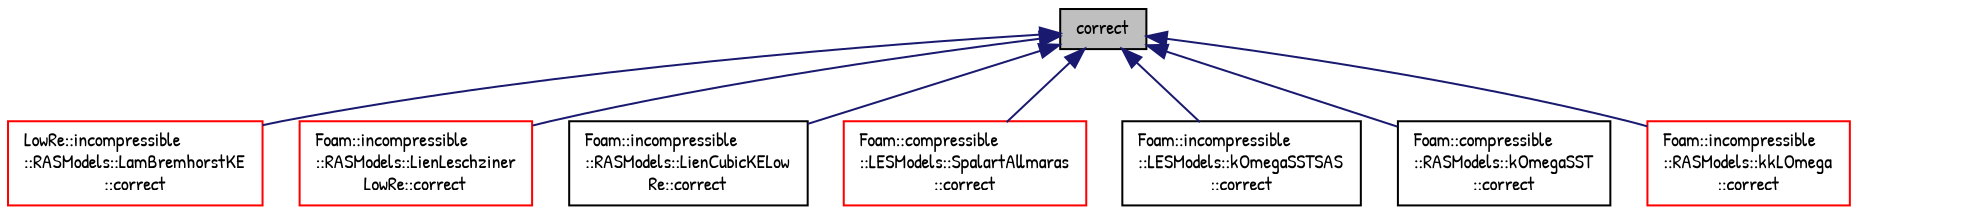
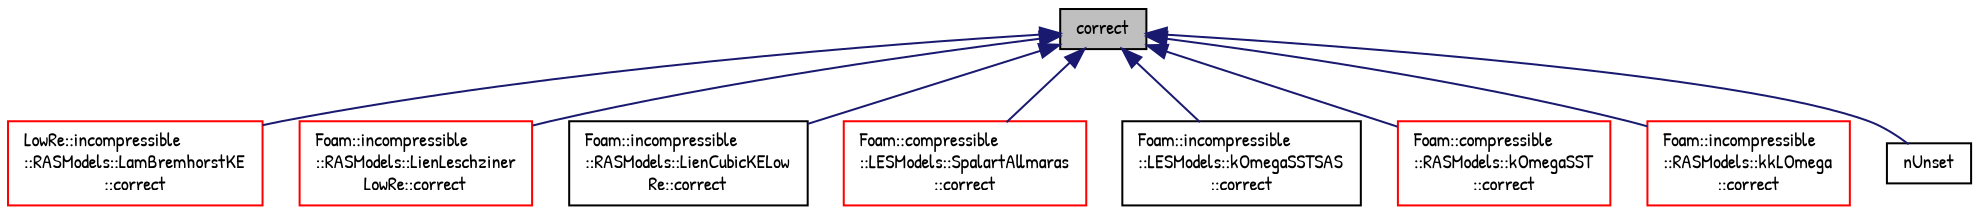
node "Foam::compressible ::RASModels::kOmegaSST ::correct": color black -> red
node "nUnset": added
